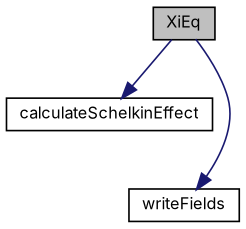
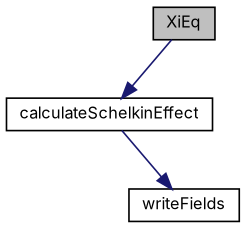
edge "XiEq" -> "writeFields": now "calculateSchelkinEffect" -> "writeFields"
